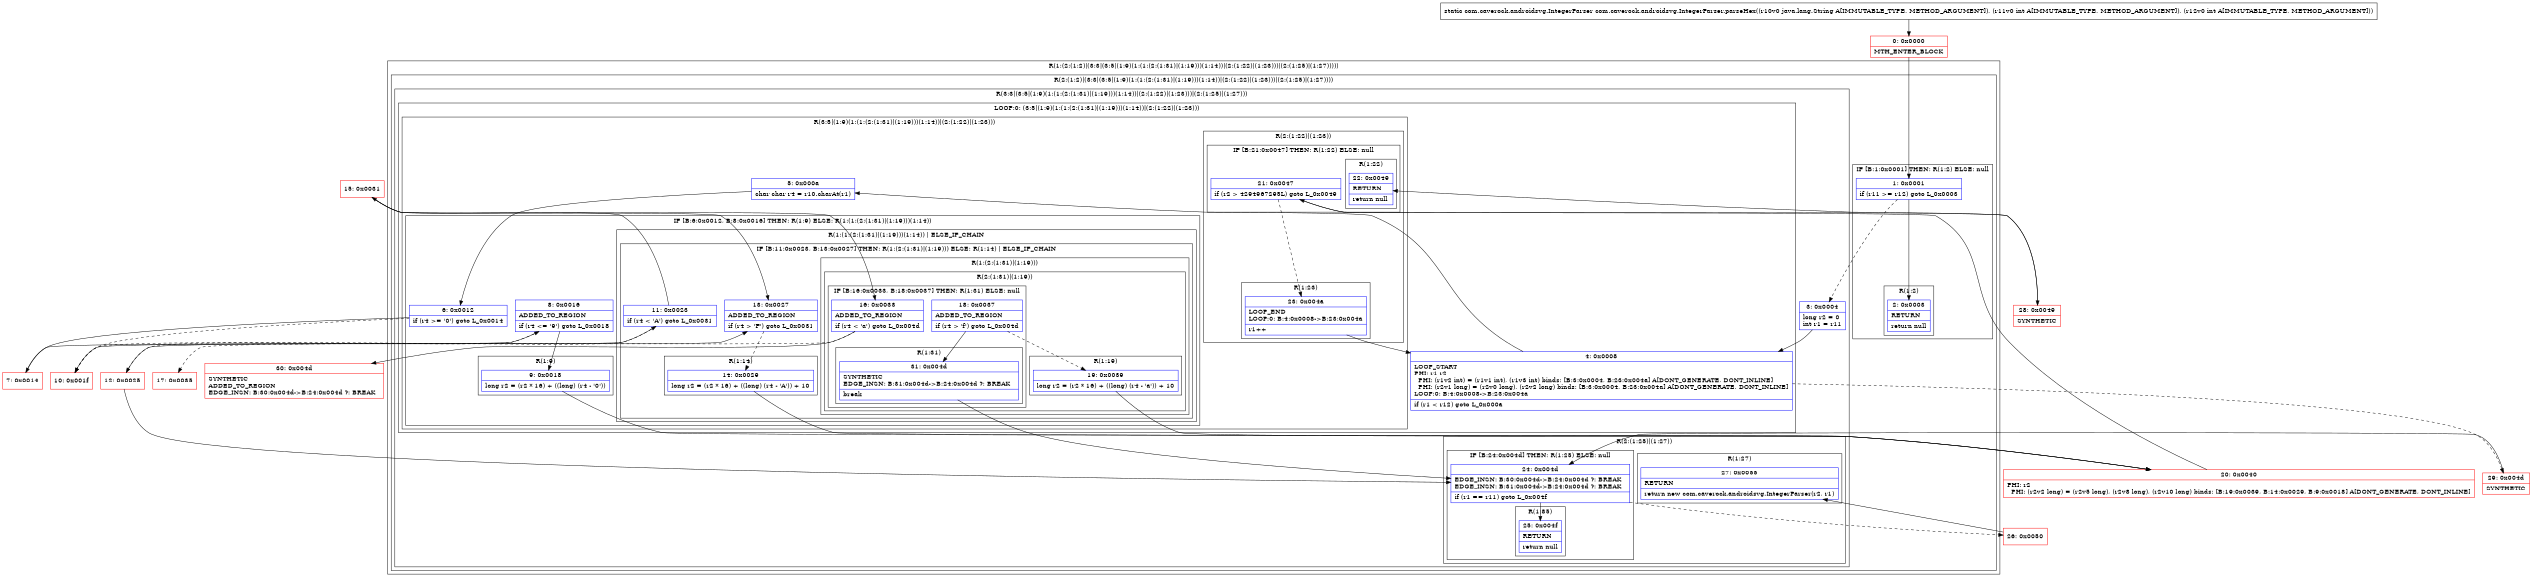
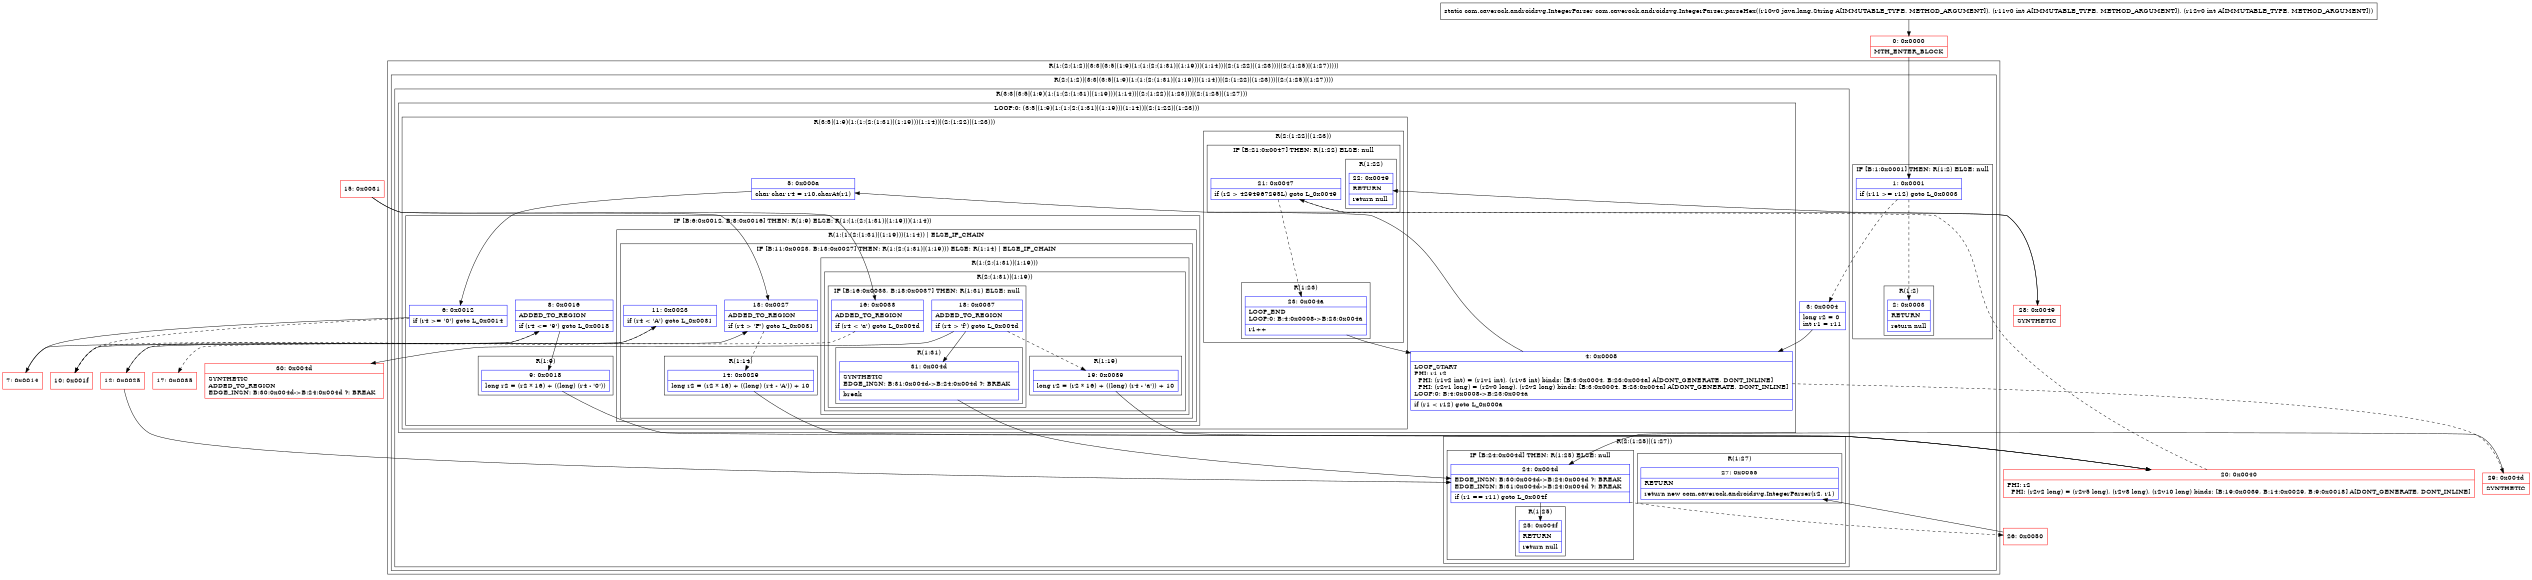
edge "20: 0x0040" -> "21: 0x0047": style solid -> dashed
edge "11: 0x0023" -> "15: 0x0031": removed
edge "1: 0x0001" -> "2: 0x0003": style solid -> dashed
edge "16: 0x0033" -> "30: 0x004d": now "18: 0x0037" -> "30: 0x004d"
cluster "R(1:85)": label "R(1:85)" -> "R(1:25)"
